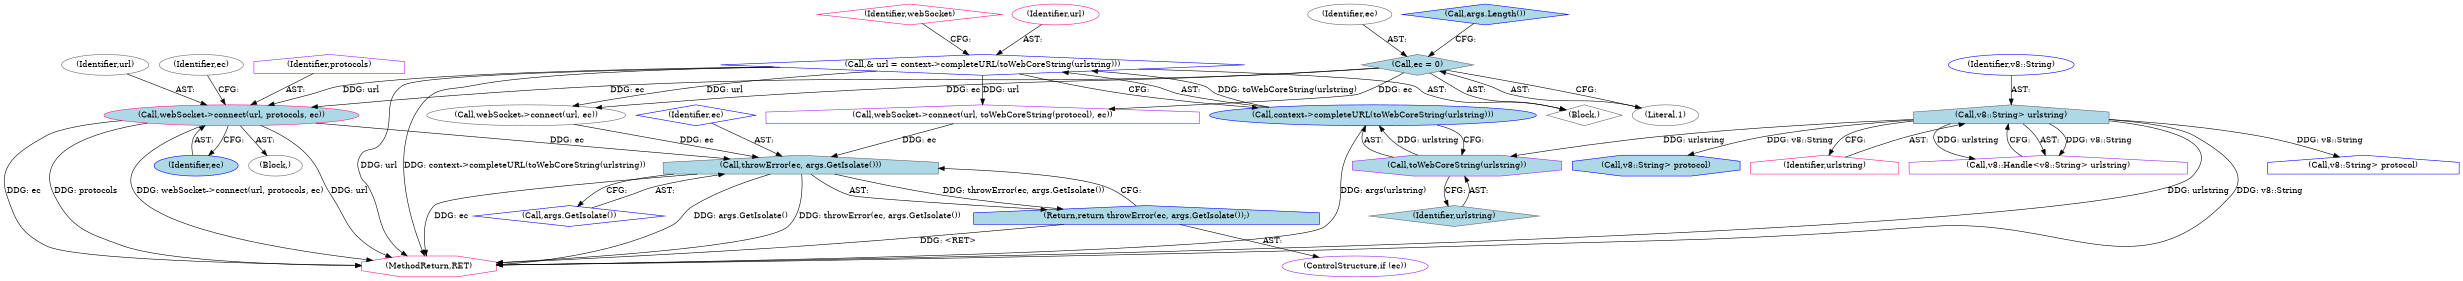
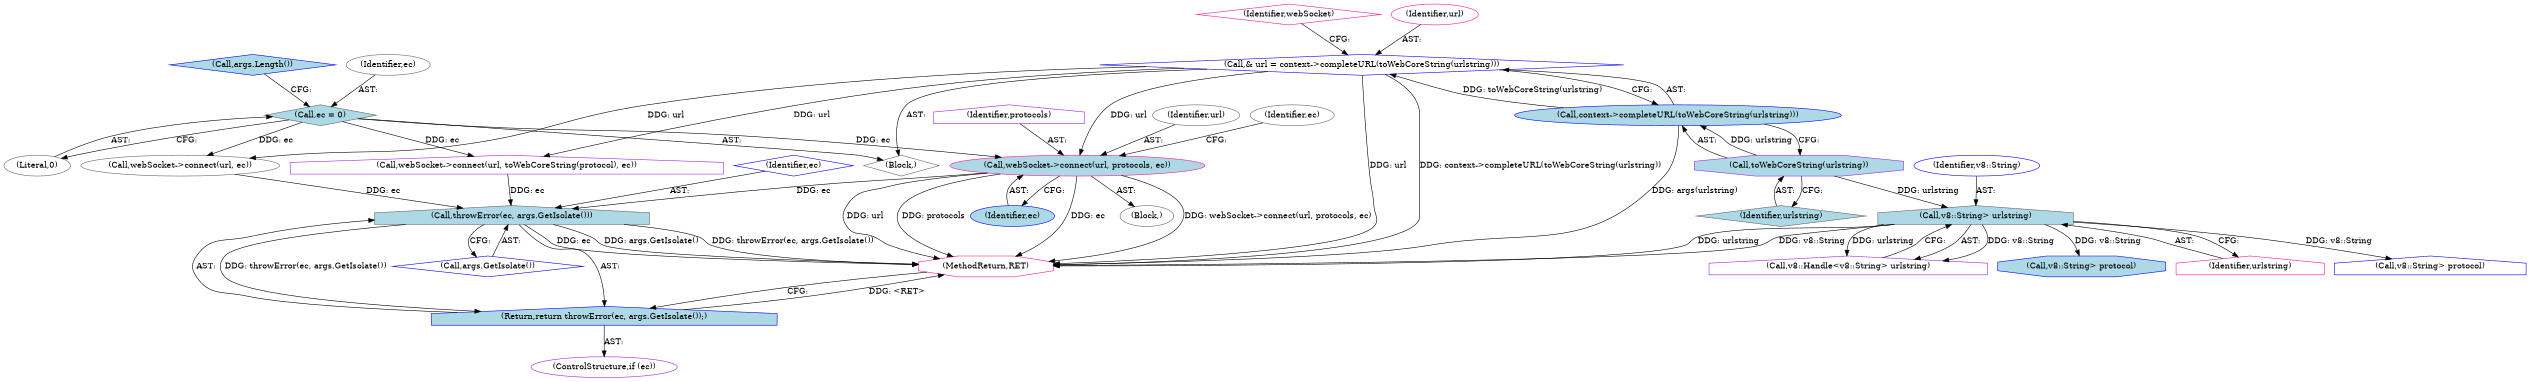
node "(Literal,1)": label "(Literal,1)" -> "(Literal,0)"
edge "(Call,v8::String> urlstring)" -> "(Call,toWebCoreString(urlstring))": reversed
edge "(Return,return throwError(ec, args.GetIsolate());)" -> "(Call,throwError(ec, args.GetIsolate()))": label "CFG: " -> "AST: "
edge "(MethodReturn,RET)" -> "(Return,return throwError(ec, args.GetIsolate());)": added, label "CFG:"
